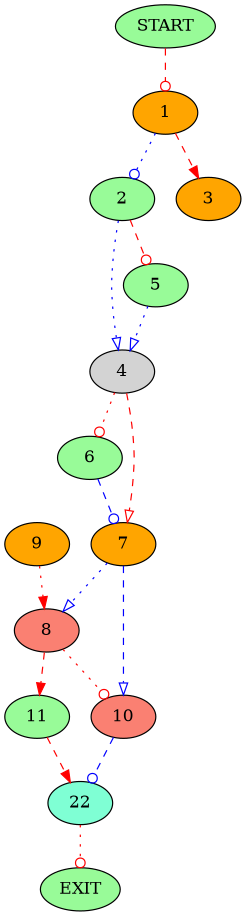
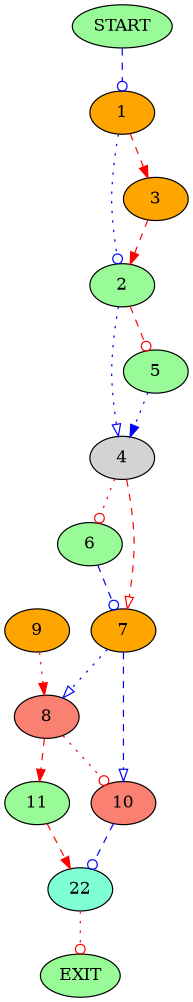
edge "START" -> "1": color red -> blue
edge "3" -> "2": added
edge "5" -> "4": arrowhead onormal -> normal
